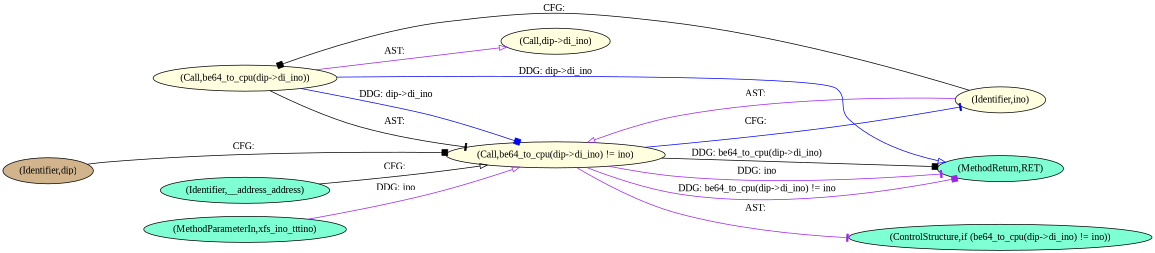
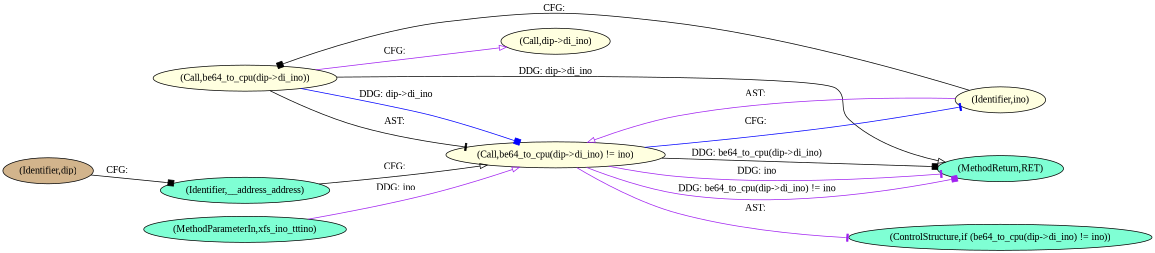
edge "(Call,be64_to_cpu(dip->di_ino))" -> "(Call,dip->di_ino)": label "AST: " -> "CFG: "
edge "(Call,be64_to_cpu(dip->di_ino))" -> "(MethodReturn,RET)": color blue -> black
edge "(Identifier,dip)" -> "(Call,be64_to_cpu(dip->di_ino) != ino)": now "(Identifier,dip)" -> "(Identifier,__address_address)"
